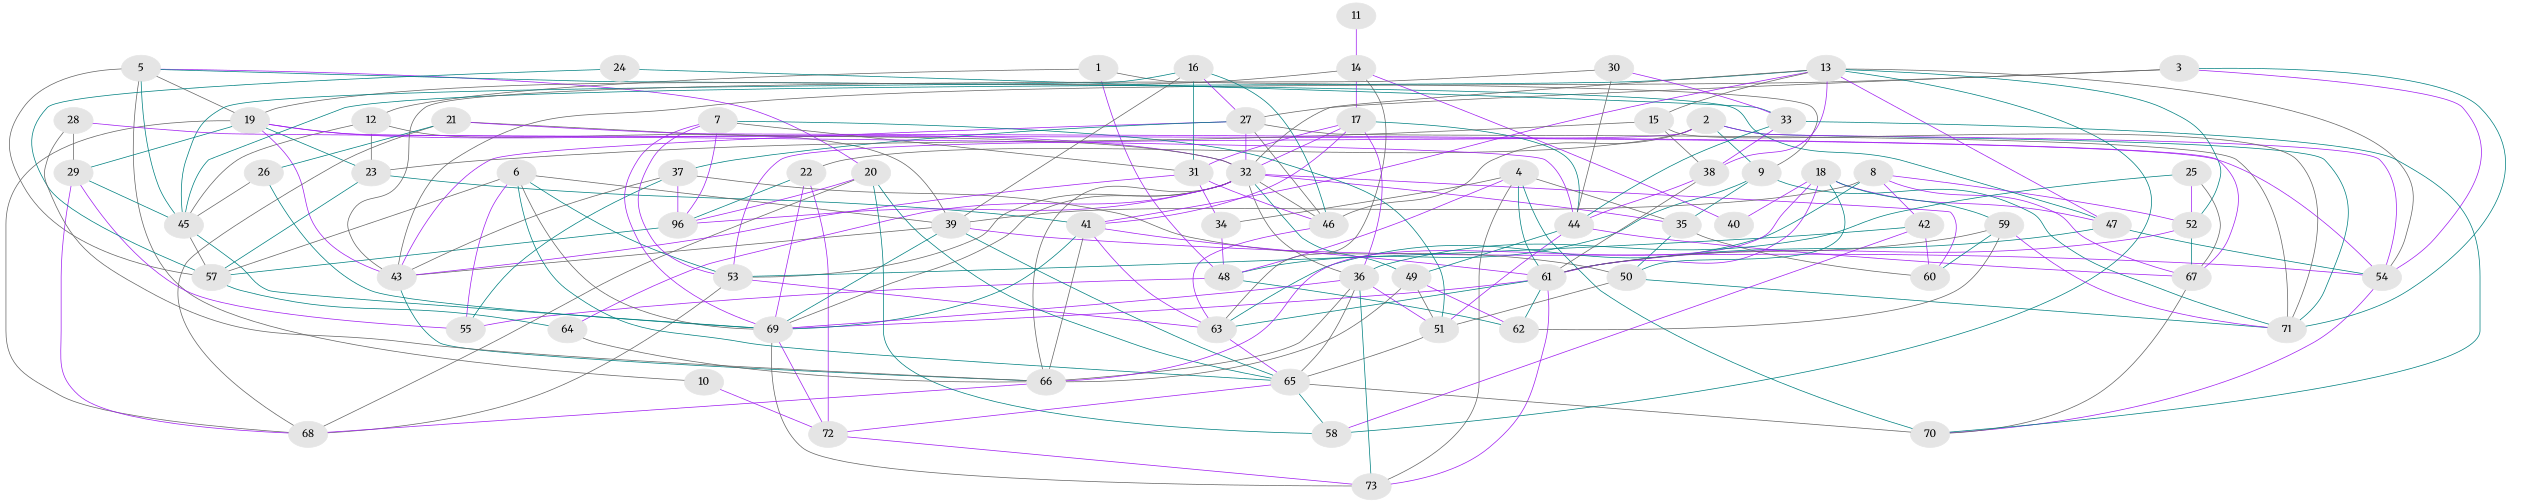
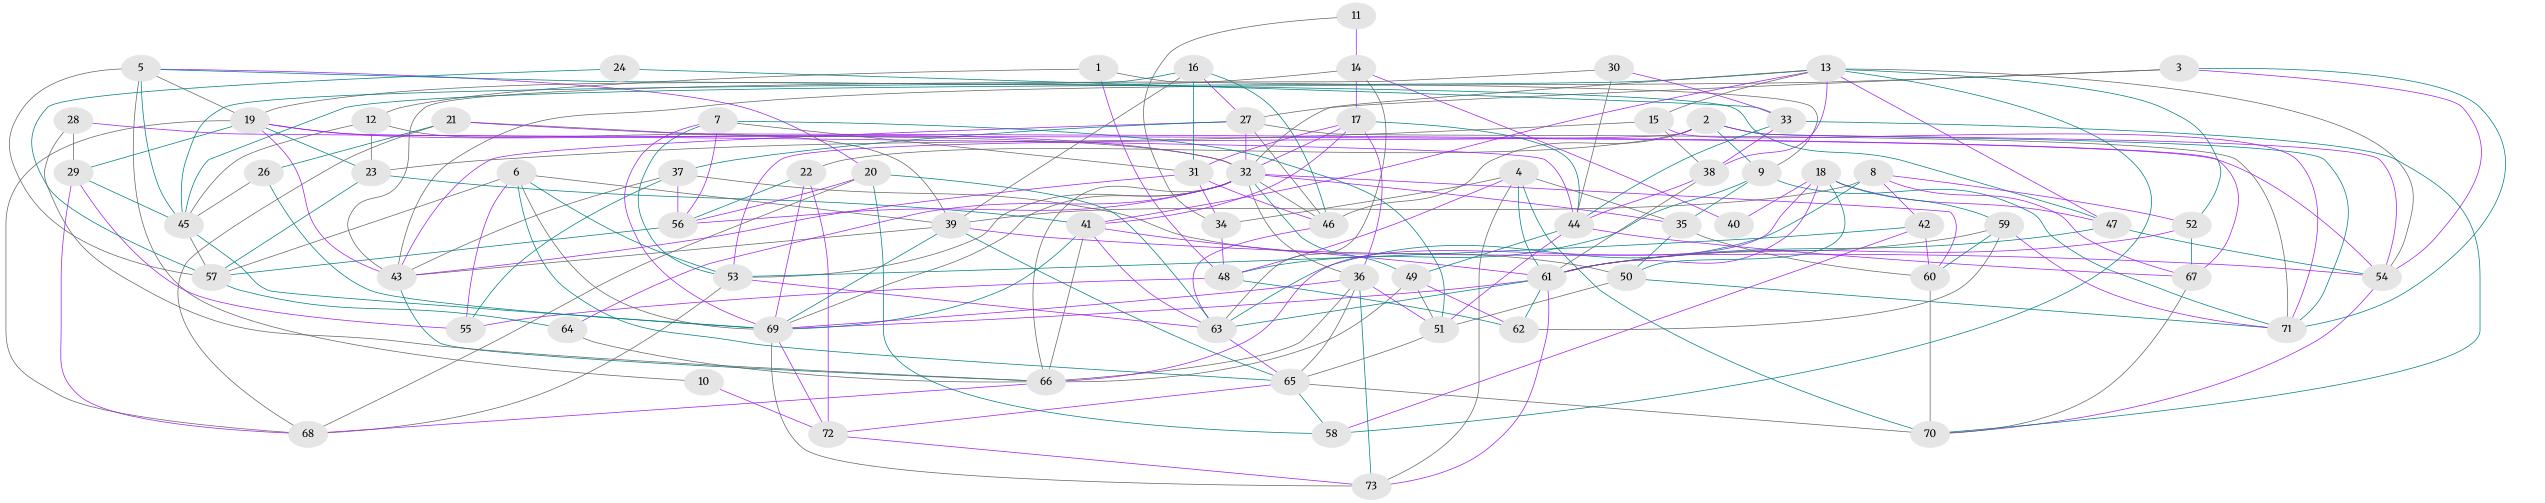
edge "11" -- "34": added
edge "15" -- "71": color gray40 -> purple
node "25": removed
edge "7" -- "53": color purple -> teal
node "96": label "96" -> "56"
edge "20" -- "65": now "20" -- "63"
edge "60" -- "70": added
